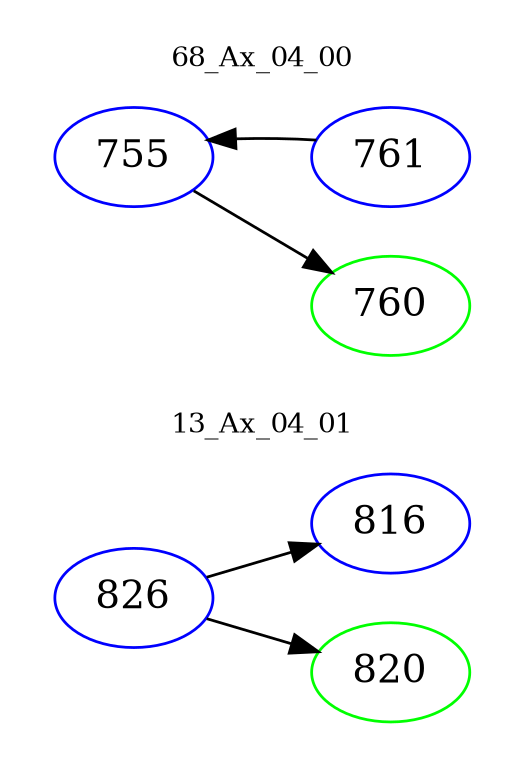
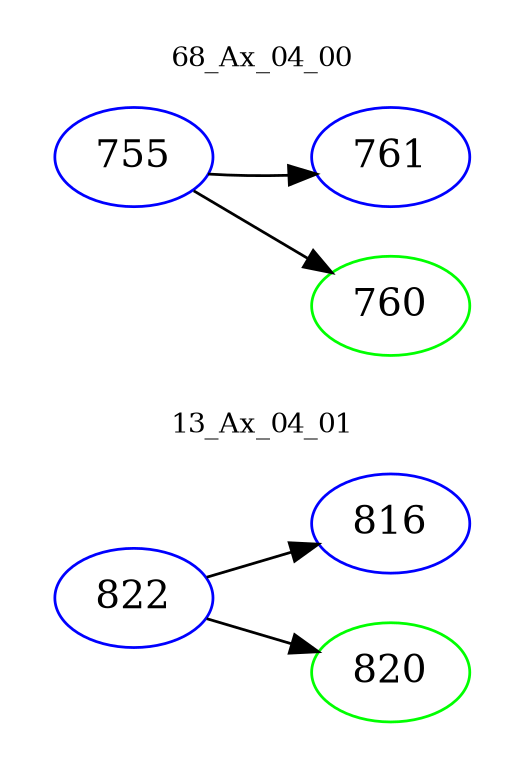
edge "761" -> "755": reversed
node "826": label "826" -> "822"
